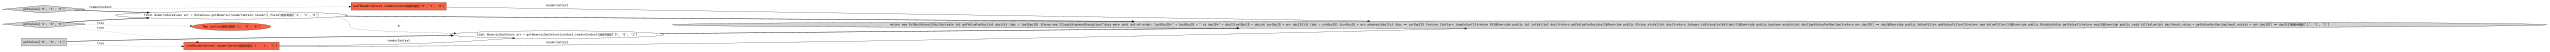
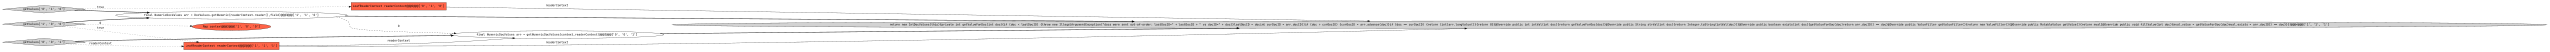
edge "getValues['0', '1', '0']" -> "LeafReaderContext readerContext@@@2@@@['0', '1', '0']": label "readerContext" -> "true"
edge "getValues['1', '0', '0']" -> "Map context@@@2@@@['1', '0', '0']": label "true" -> "0"
node "getValues['0', '0', '1']": shape box -> diamond
edge "getValues['0', '0', '1']" -> "LeafReaderContext readerContext@@@2@@@['1', '1', '1']": label "true" -> "readerContext"
